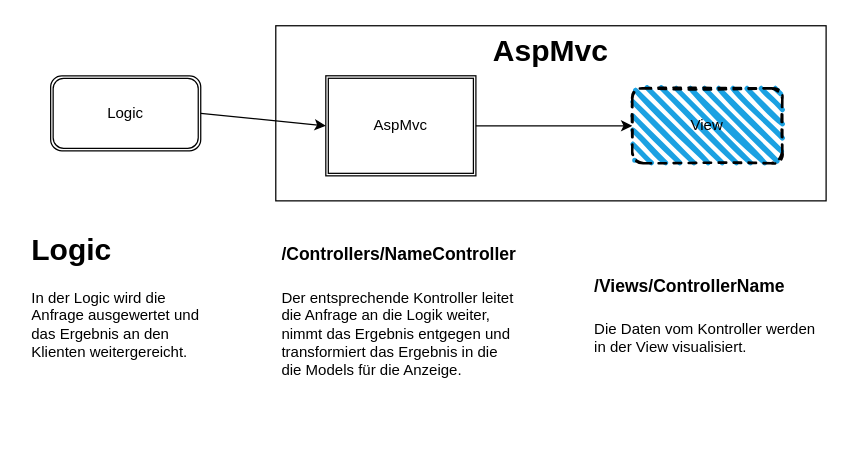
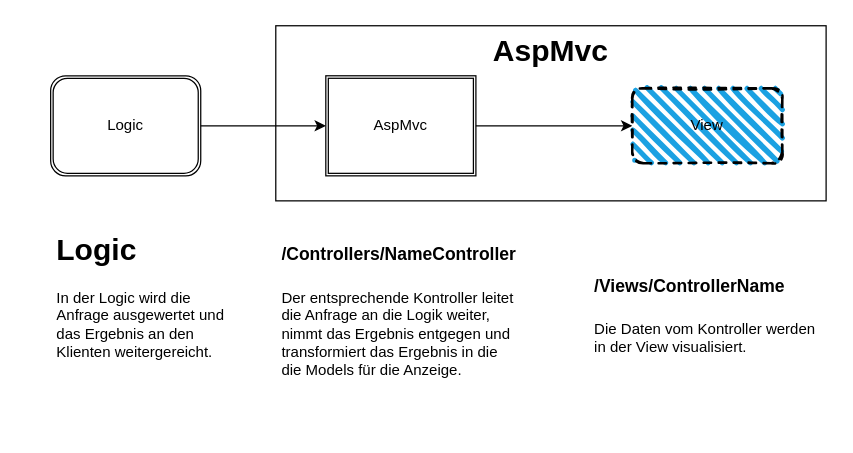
node "Logic": size 150x75 -> 150x100
node "Logic In der Logic wird die Anfrage ausgewertet und das Ergebnis an den Klienten weitergereicht.": moved (126, 301) -> (151, 301)
